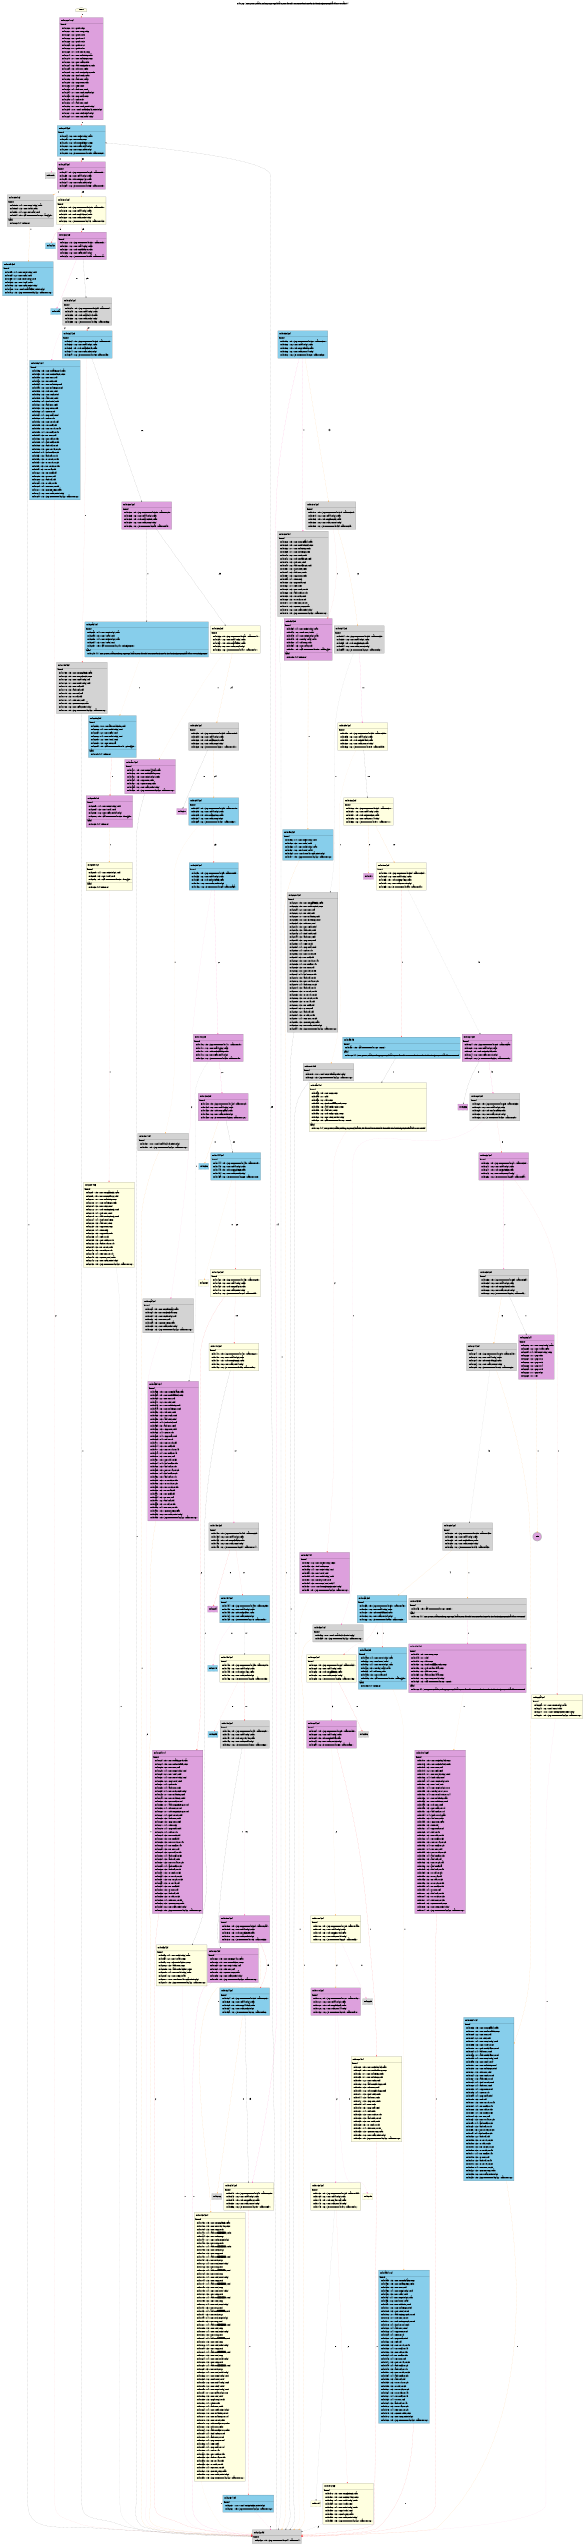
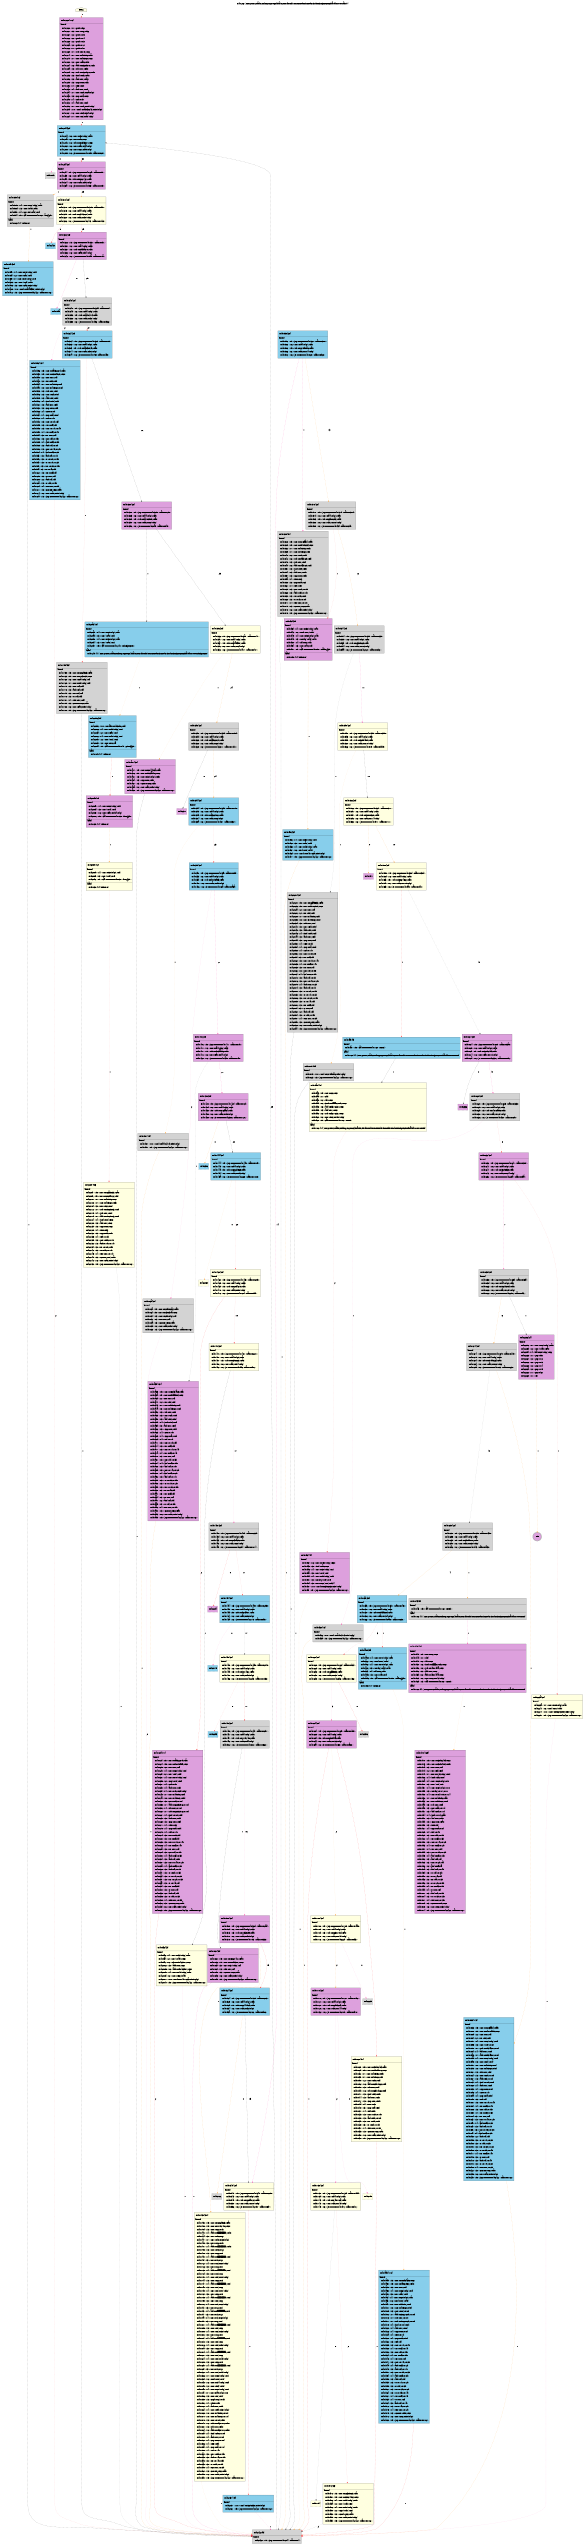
node "Users": label "Users" -> "Entry"
edge "0x401d70 [169]" -> "0x402422 [5]": now "0x4016e4 [28]" -> "0x402422 [5]"
